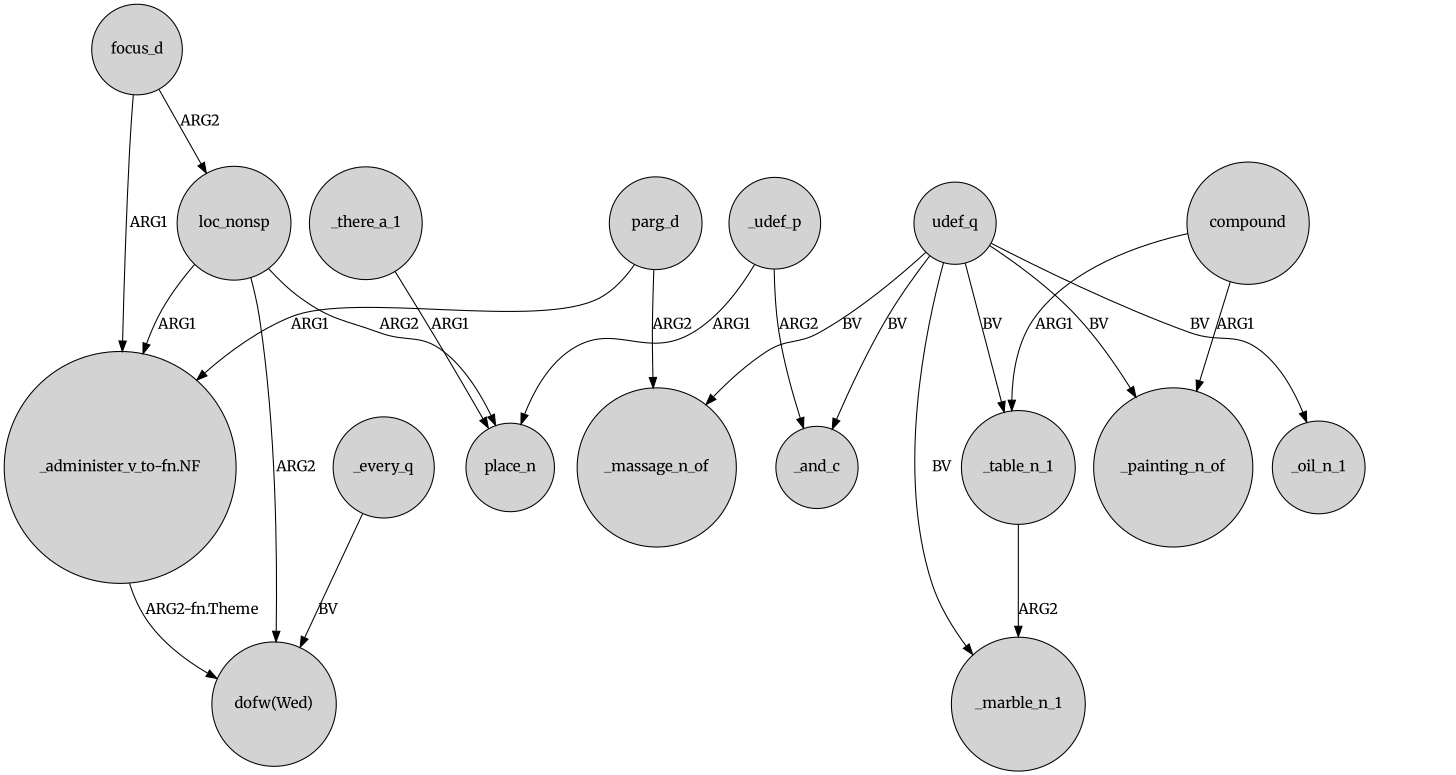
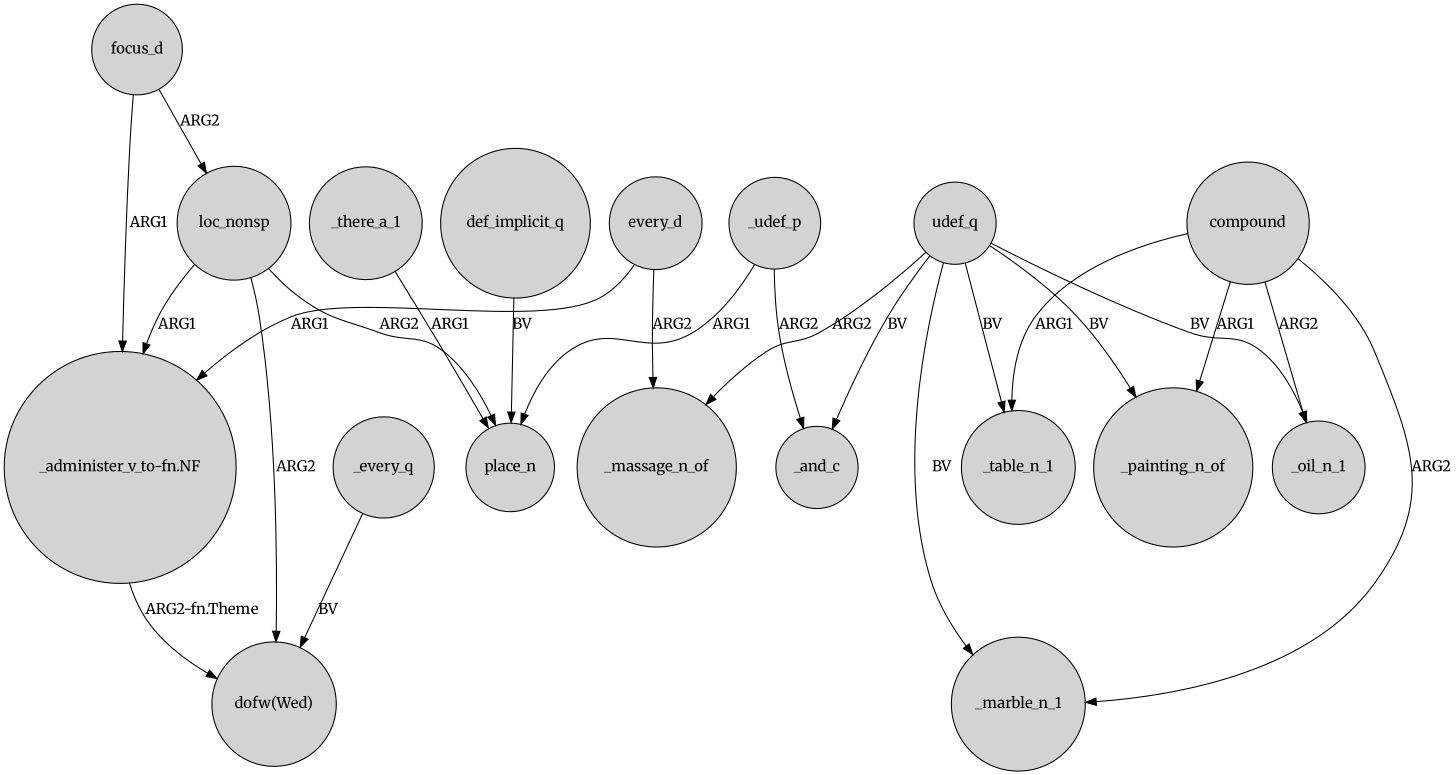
node "def_implicit_q": added
node "parg_d": label "parg_d" -> "every_d"
edge "udef_q" -> "_massage_n_of": label "BV" -> "ARG2"
edge "compound" -> "_oil_n_1": added, label "ARG2"
edge "_table_n_1" -> "_marble_n_1": now "compound" -> "_marble_n_1"
